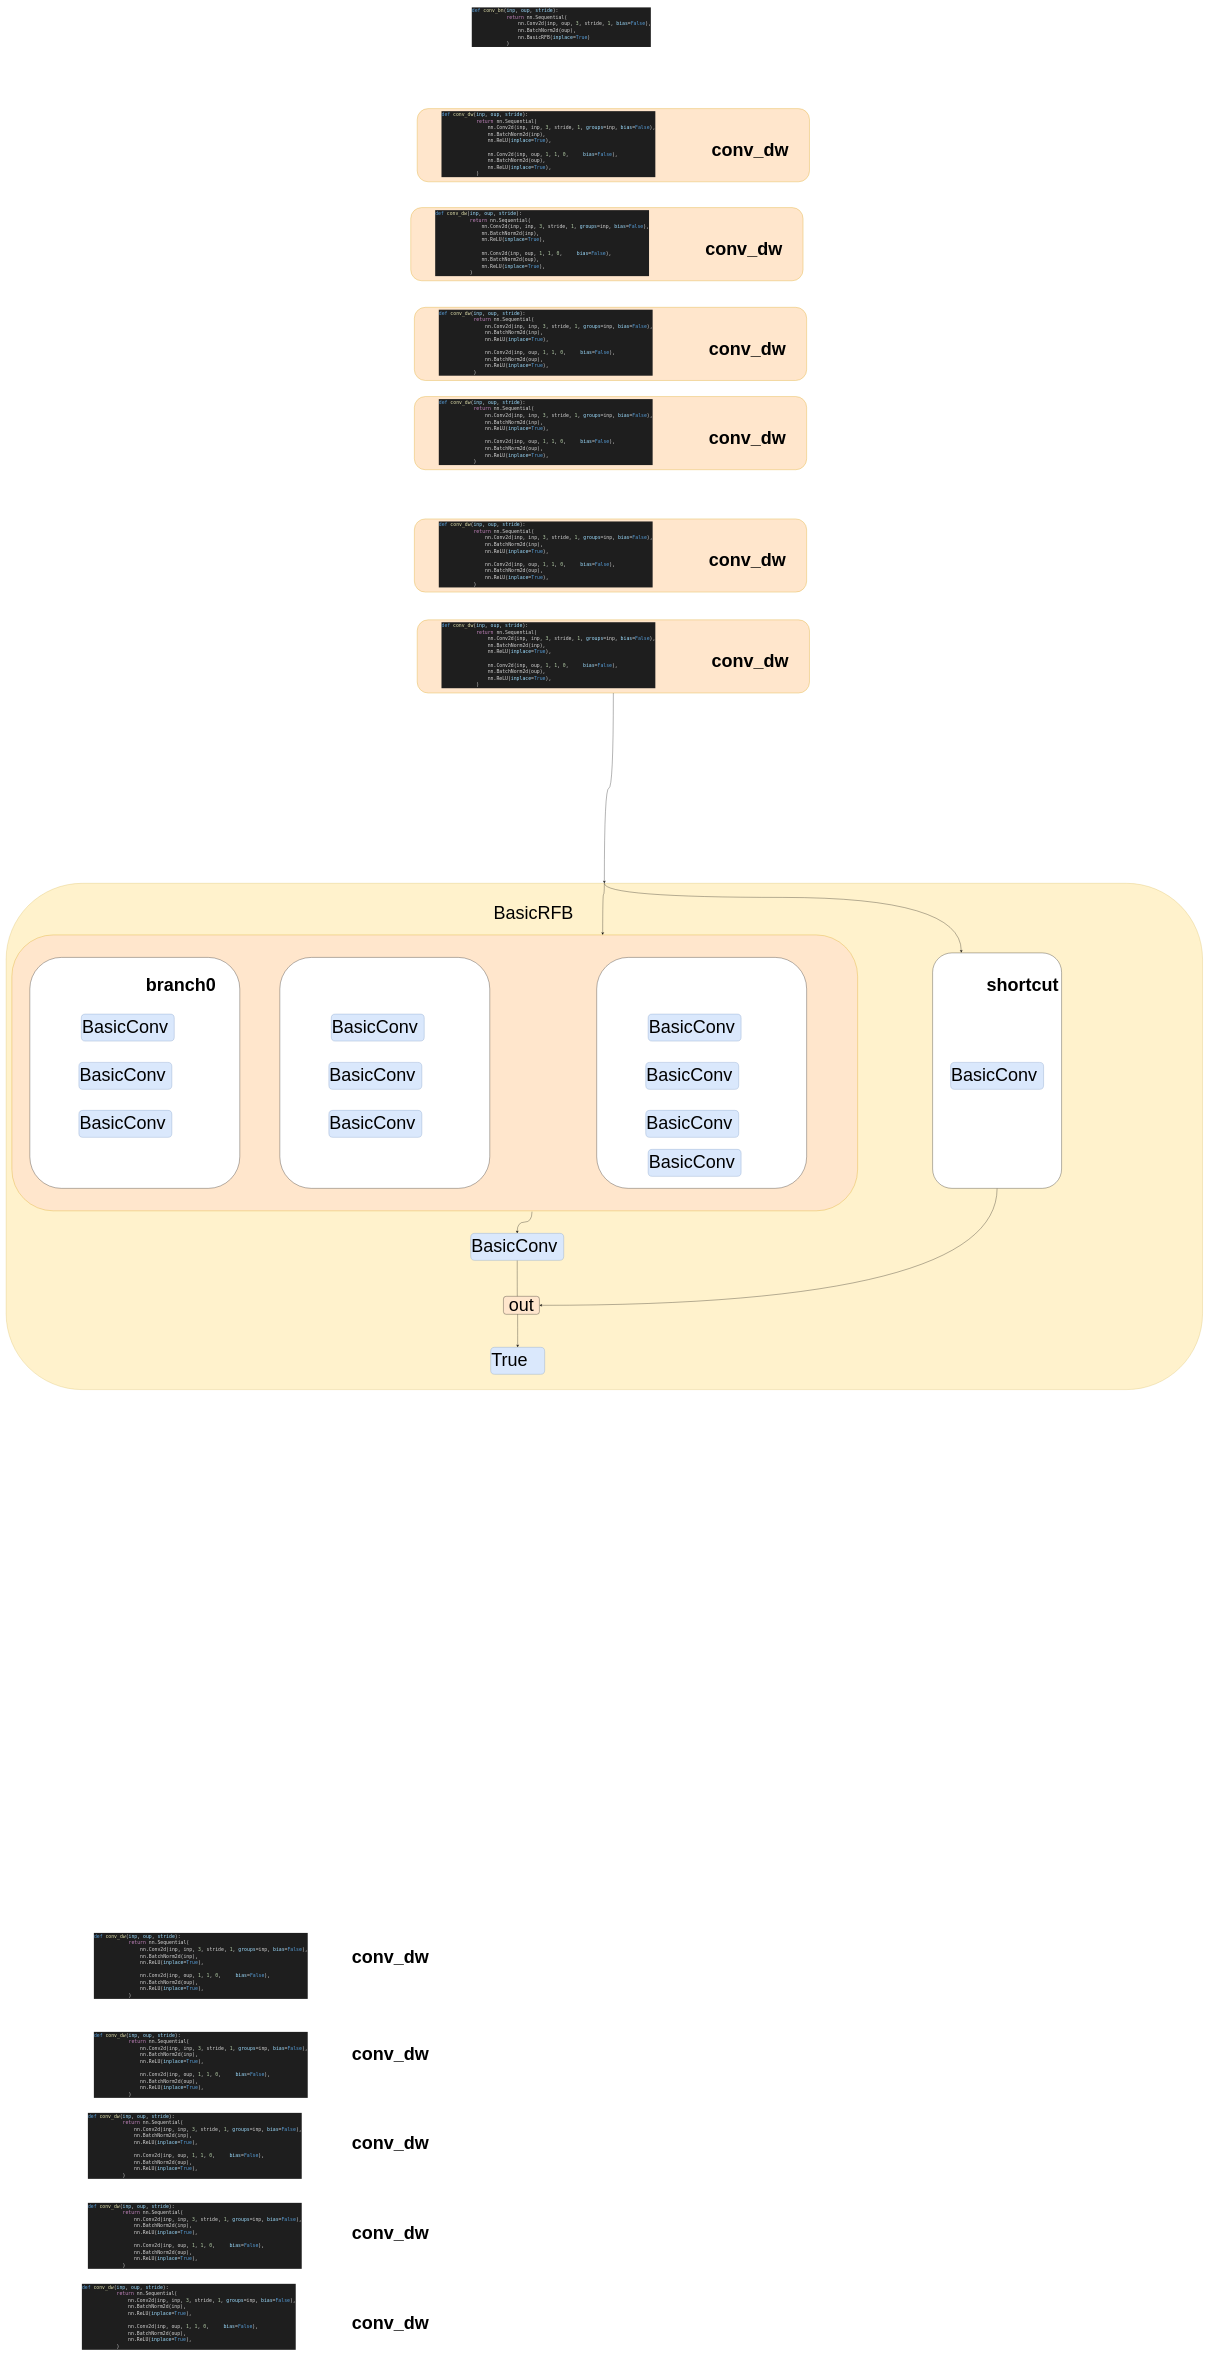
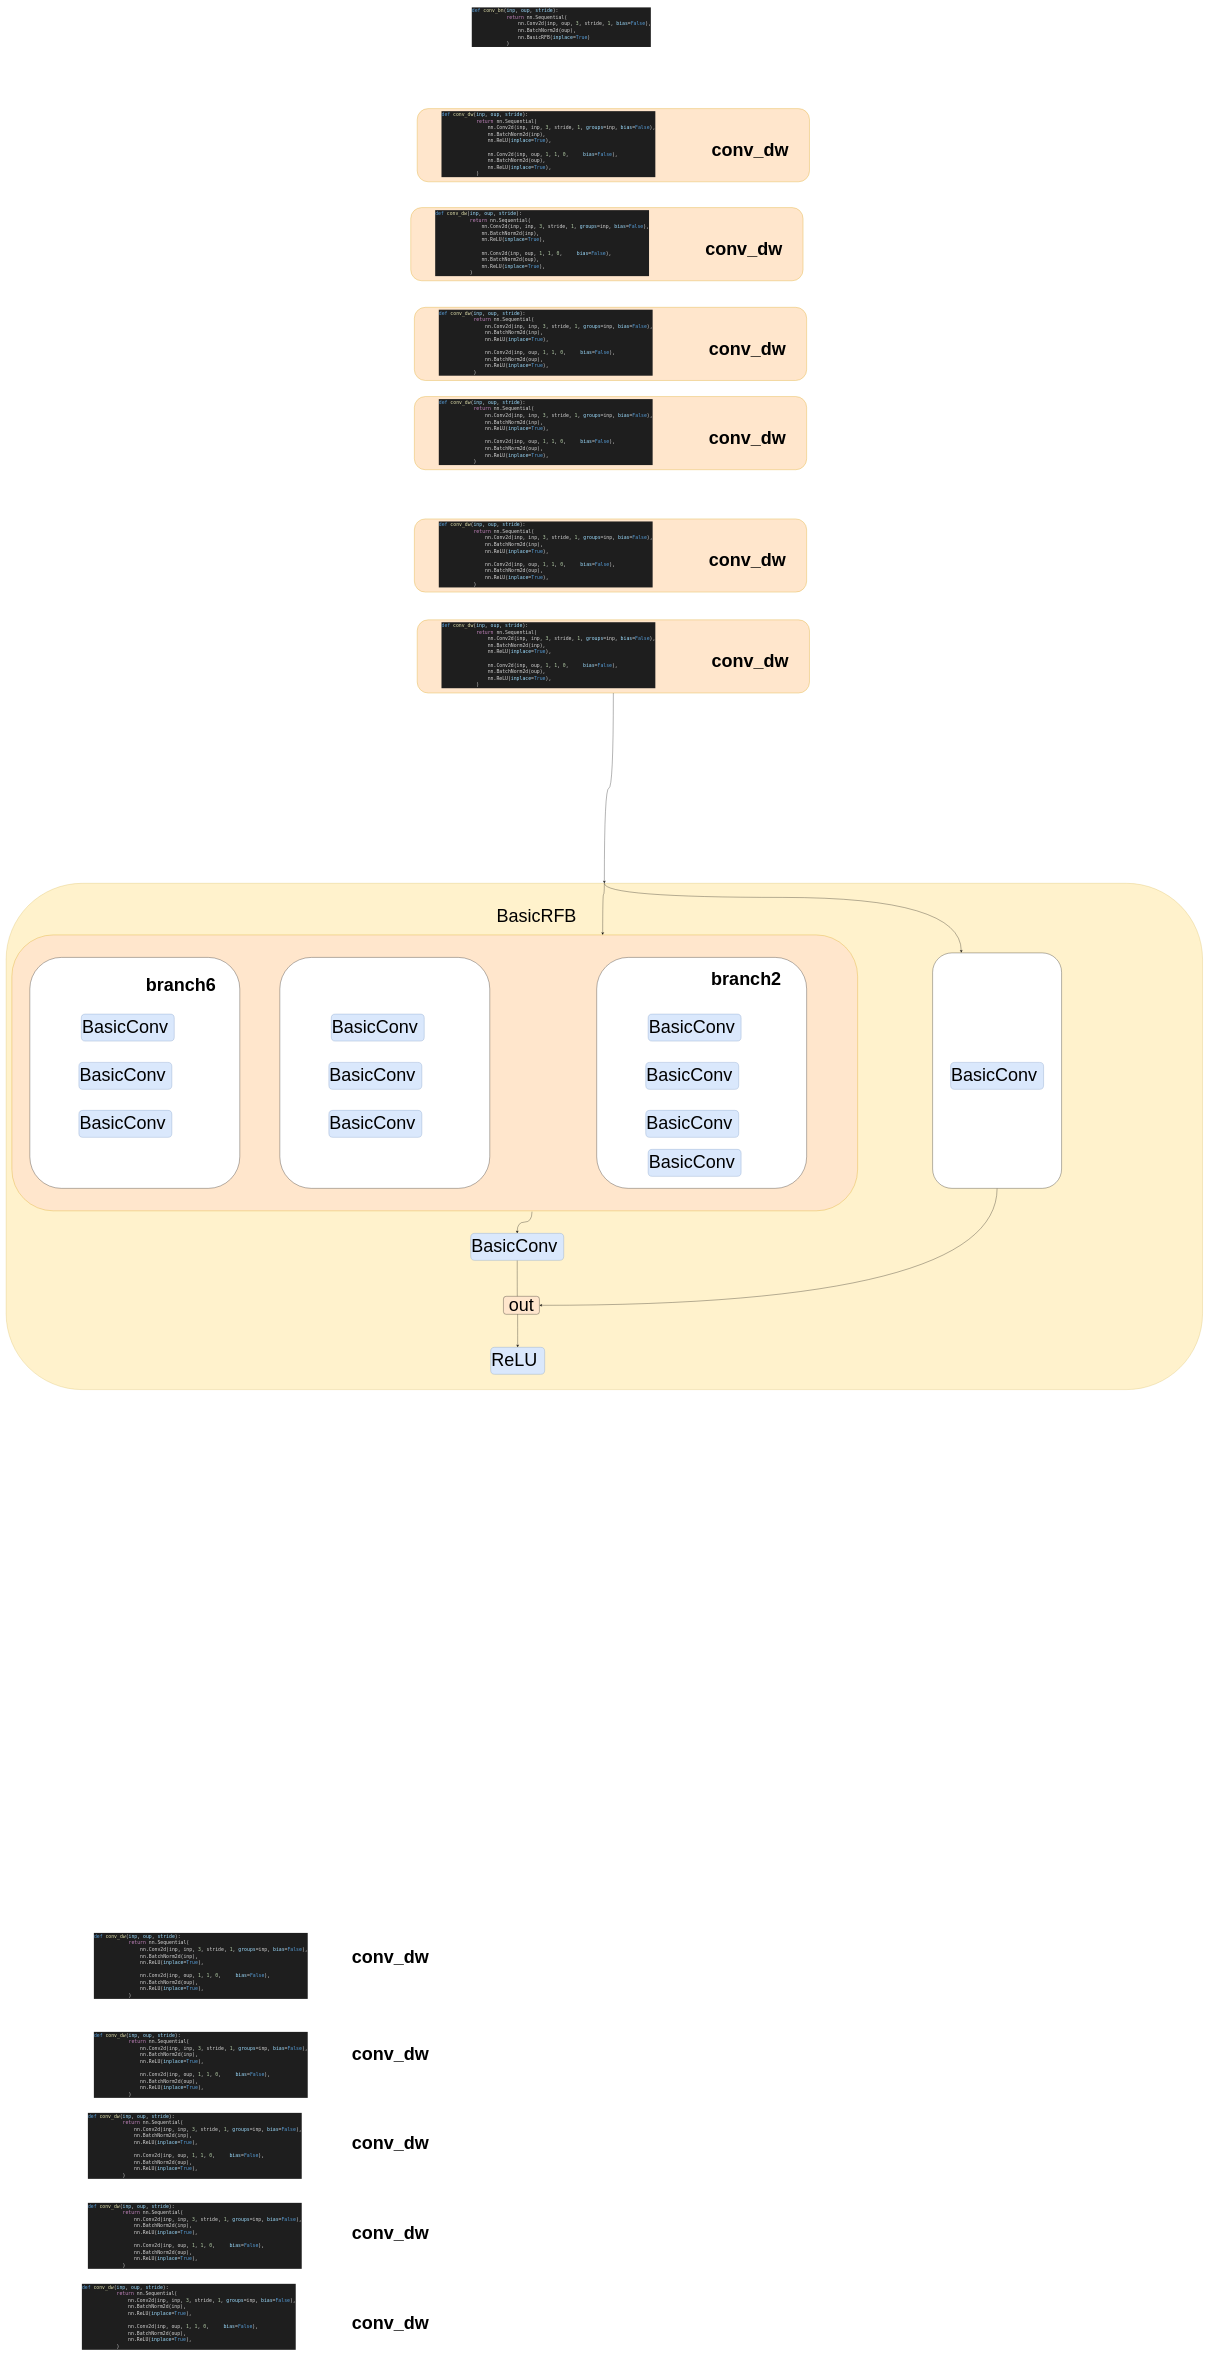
node "BasicRFB": moved (537, 914) -> (540, 917)
node "branch2": added
node "branch0": label "branch0" -> "branch6"
node "shortcut": removed
node "True": label "True" -> "ReLU"
